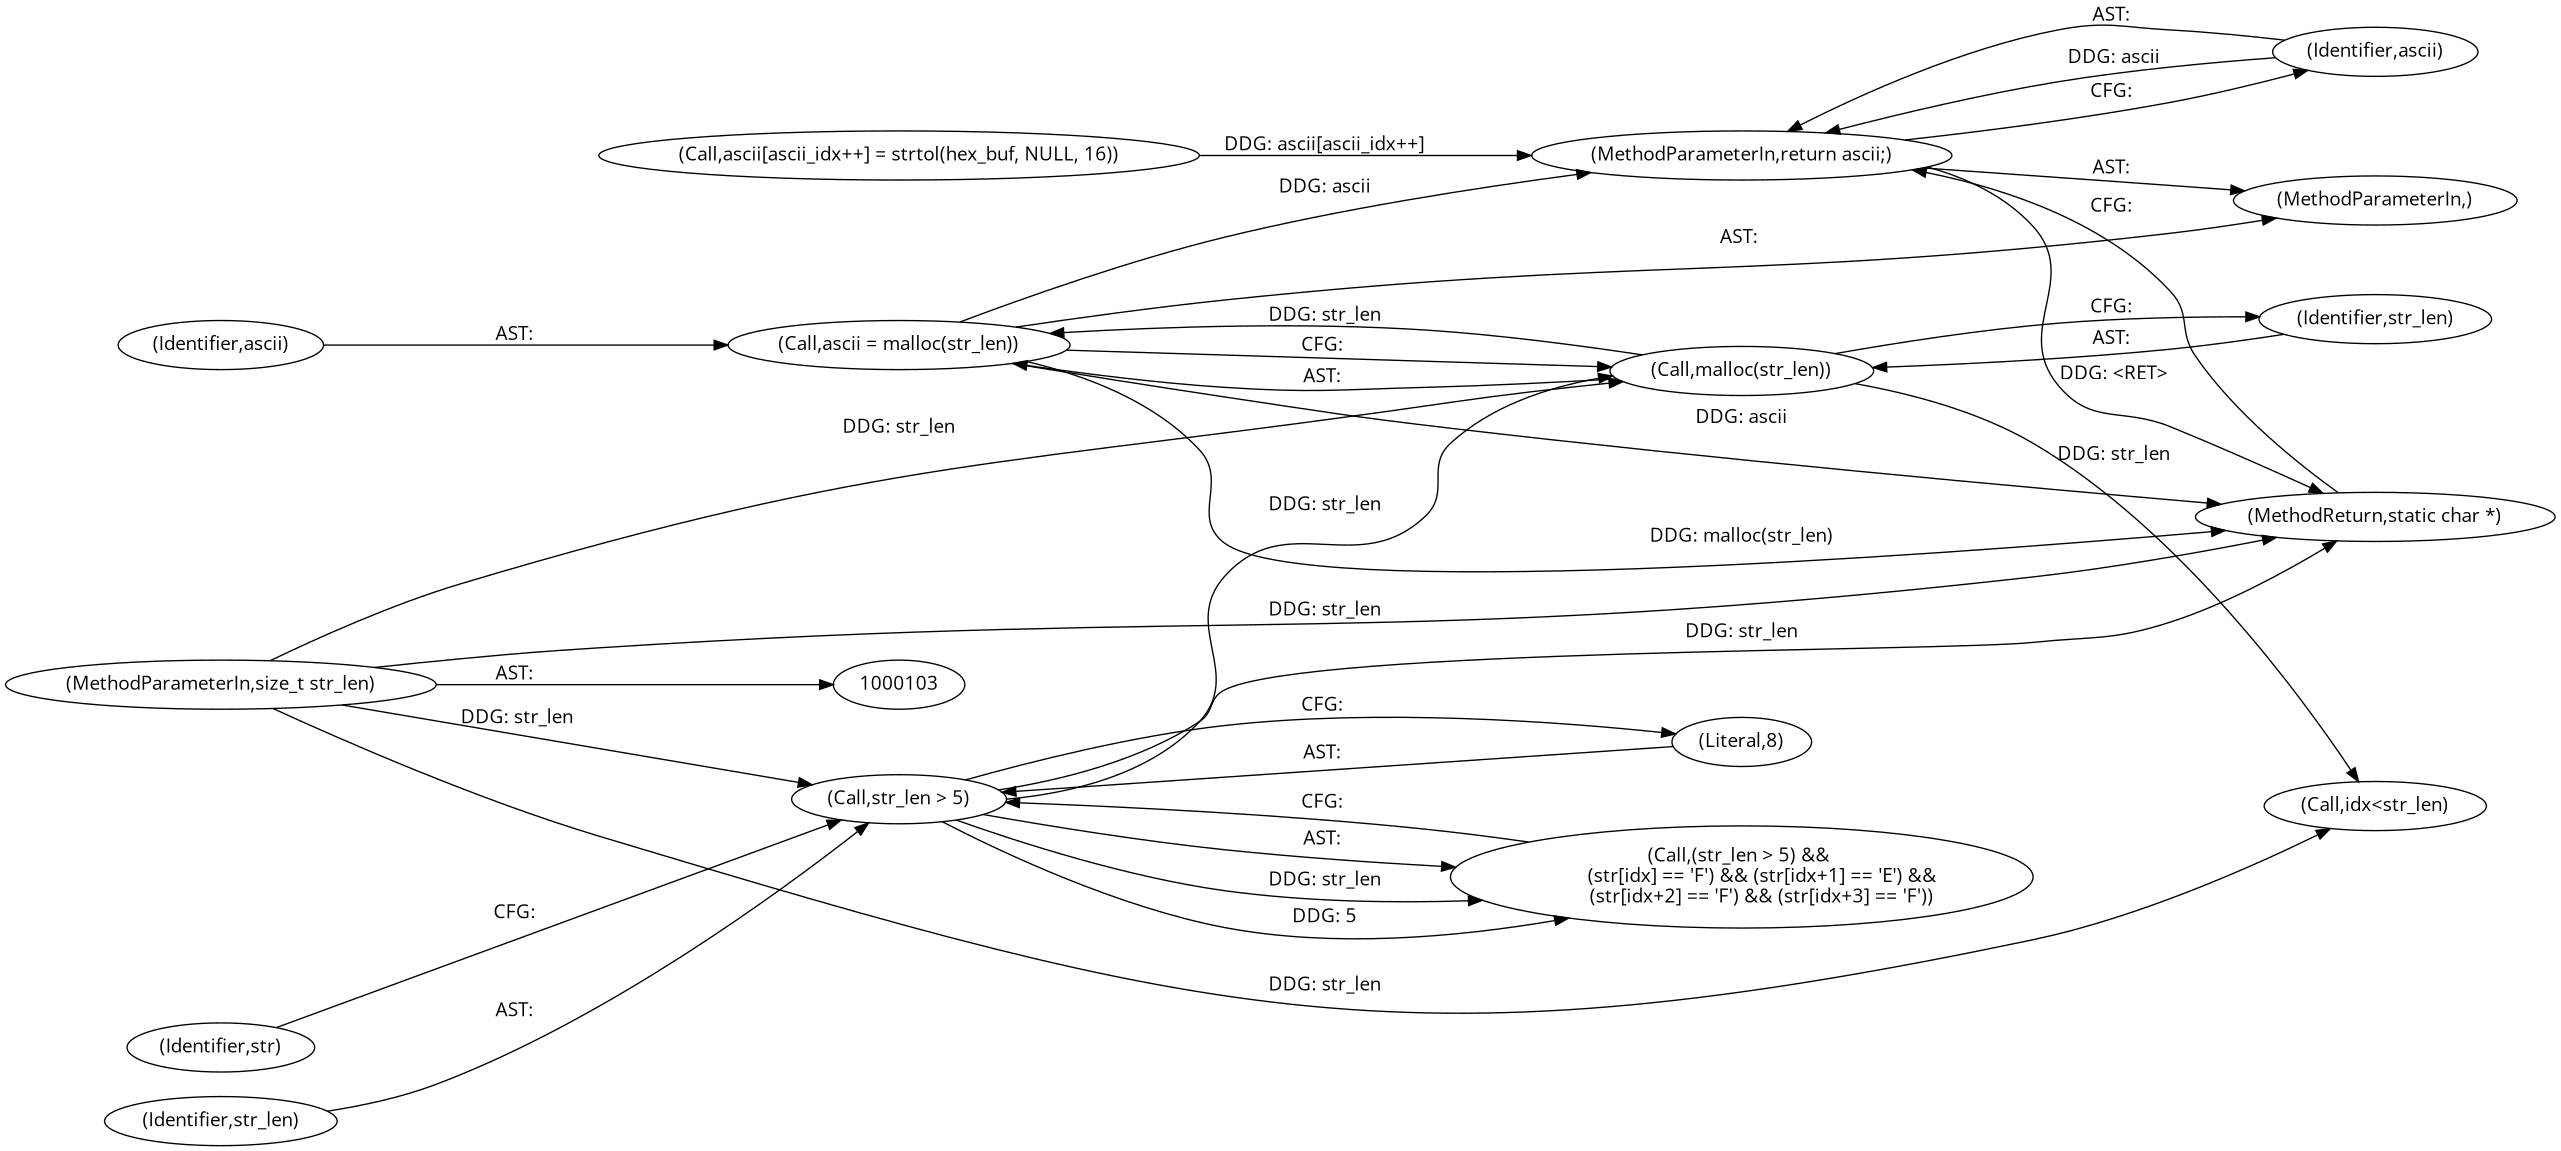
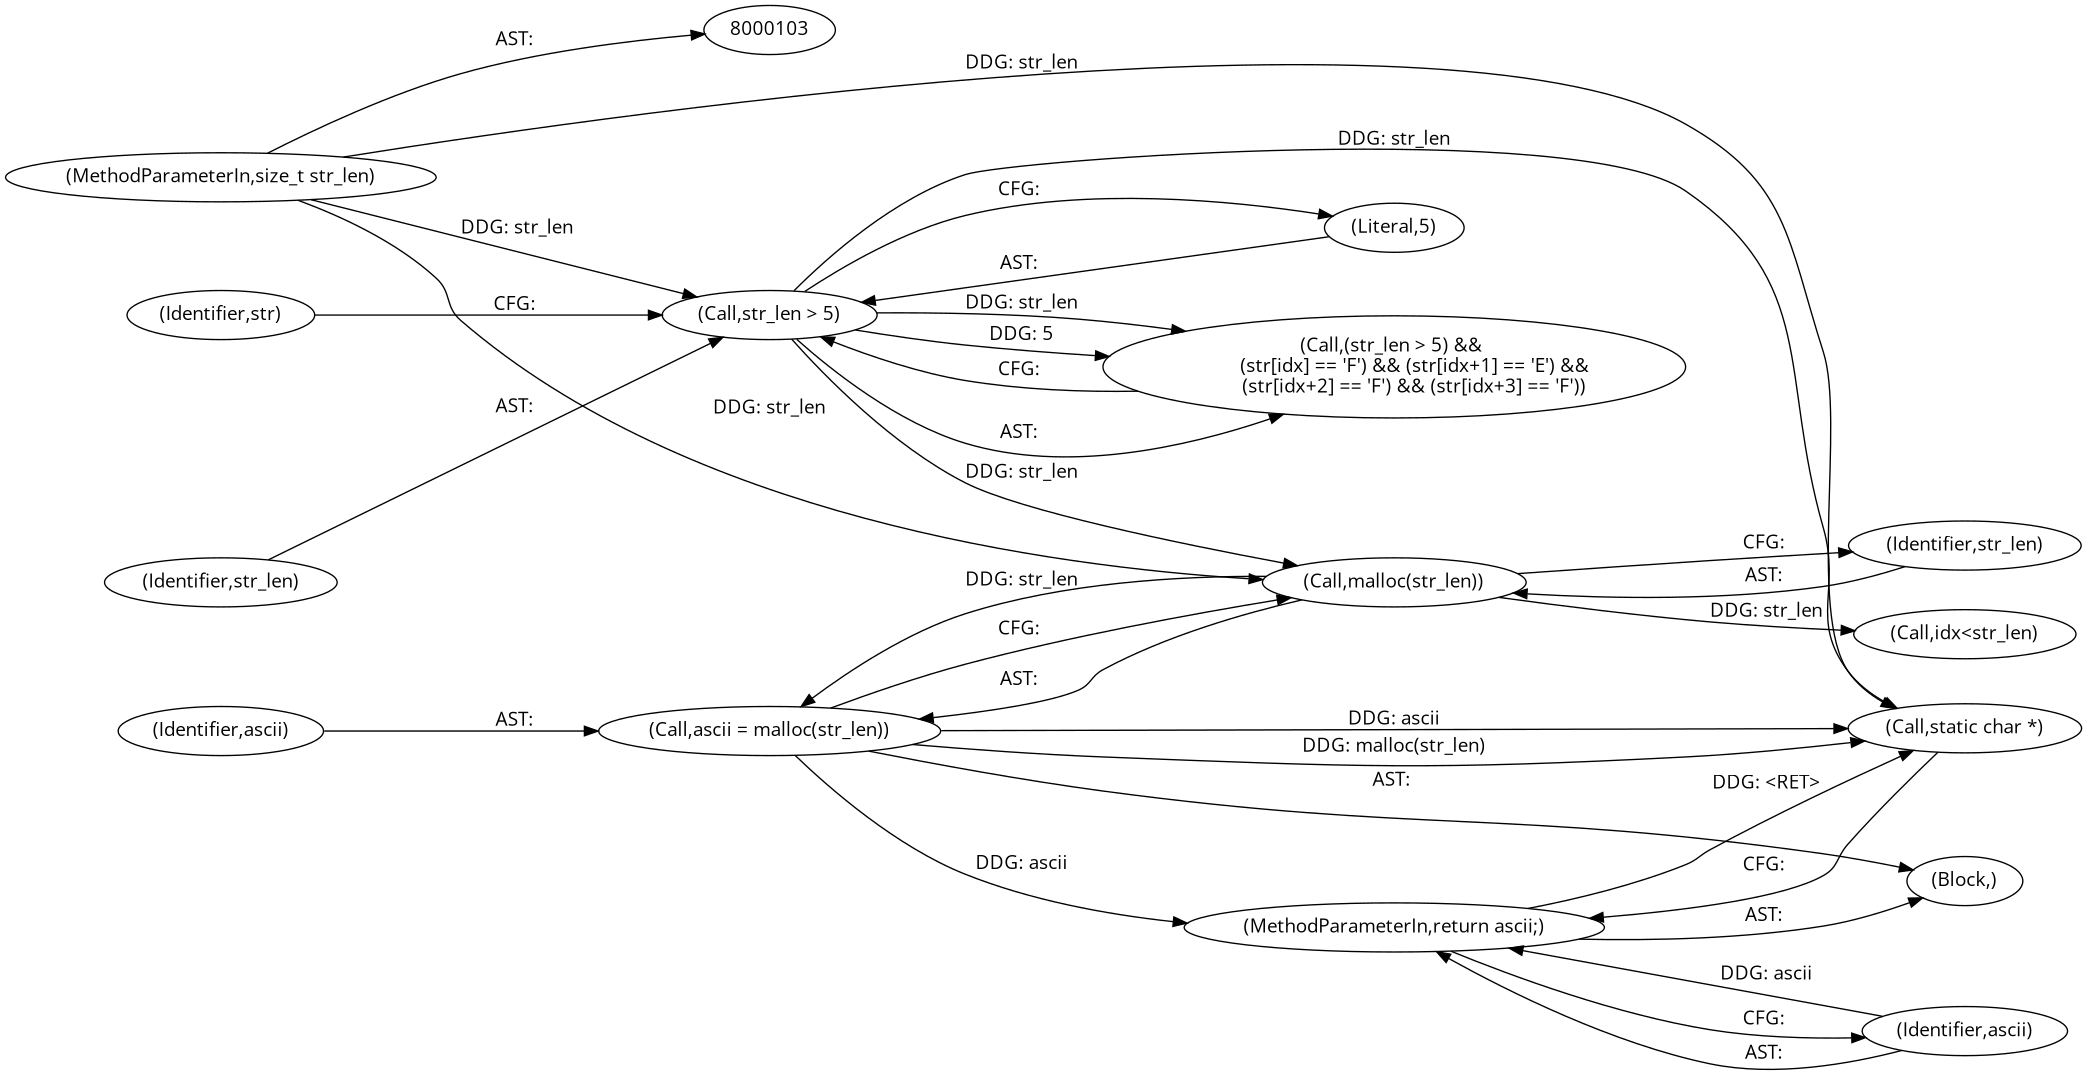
node "(Call,ascii[ascii_idx++] = strtol(hex_buf, NULL, 16))": removed
node "(MethodParameterIn,)": label "(MethodParameterIn,)" -> "(Block,)"
node "(MethodReturn,static char *)": label "(MethodReturn,static char *)" -> "(Call,static char *)"
node "1000103": label "1000103" -> "8000103"
node "(Literal,8)": label "(Literal,8)" -> "(Literal,5)"
edge "(MethodParameterIn,size_t str_len)" -> "(Call,idx<str_len)": removed, label "DDG: str_len"
